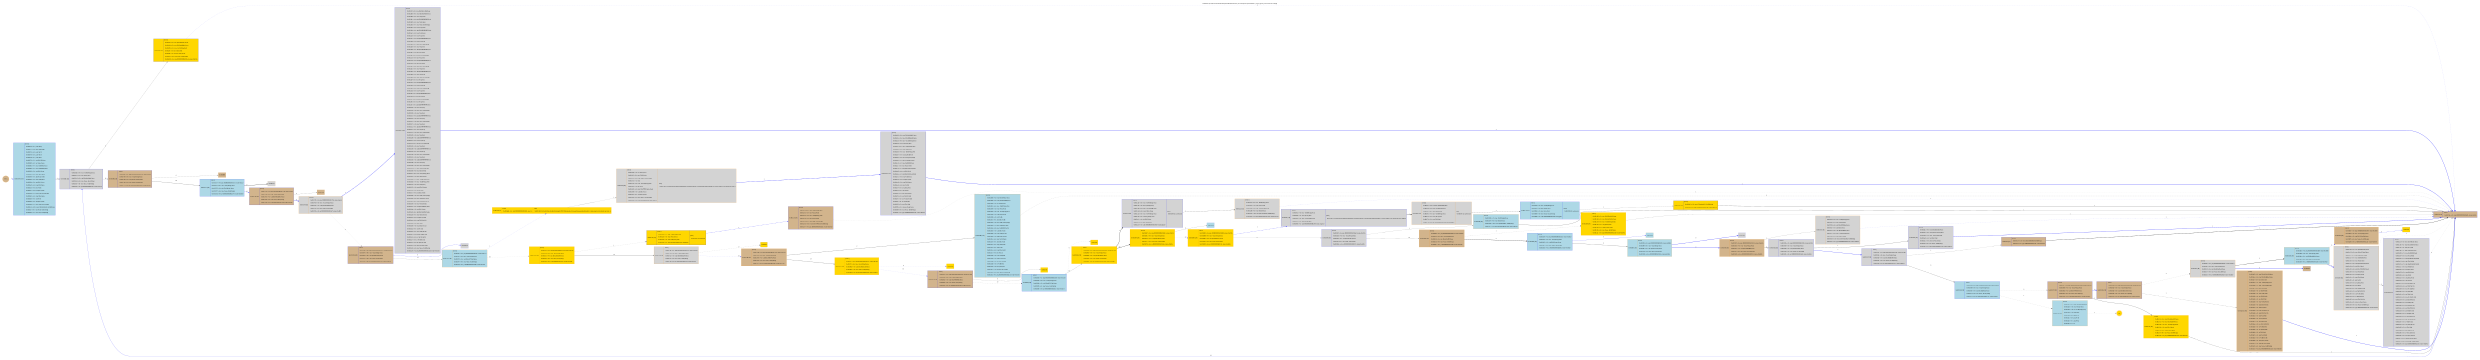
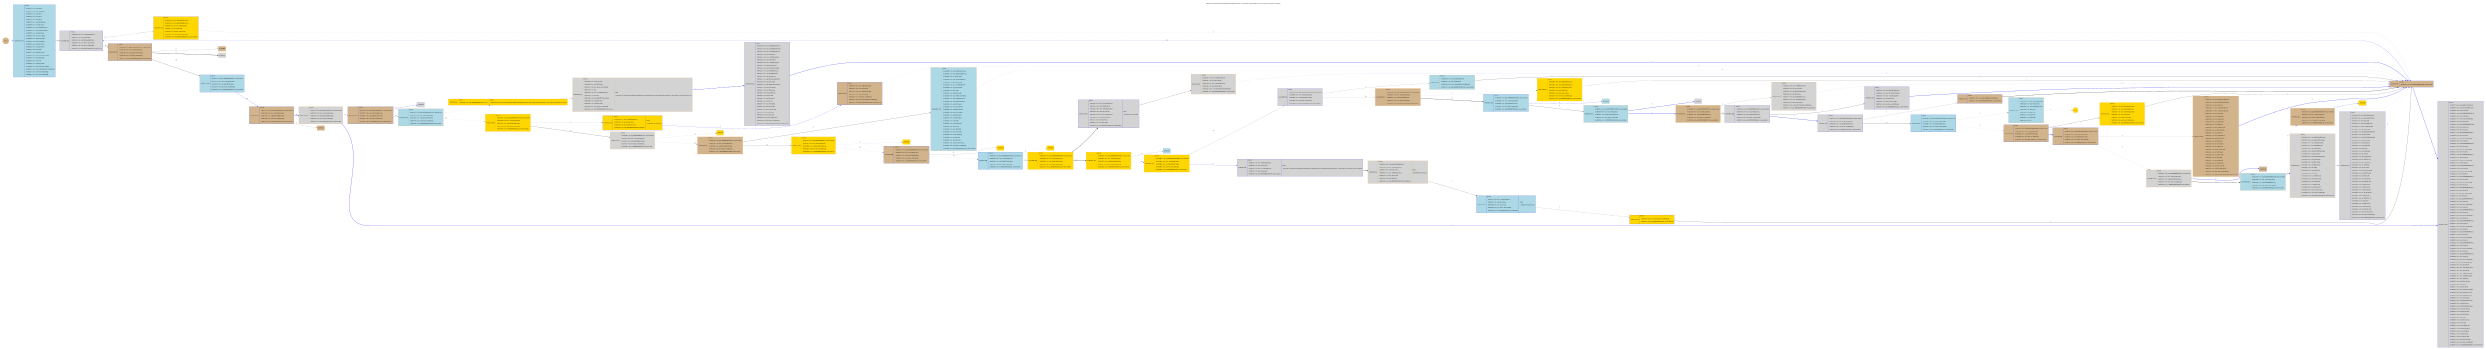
edge "0x401a7f [349]" -> "0x4021eb [5]": reversed
edge "0x401717 [28]" -> "0x402175": now "0x4016fb [28]" -> "0x402175"
